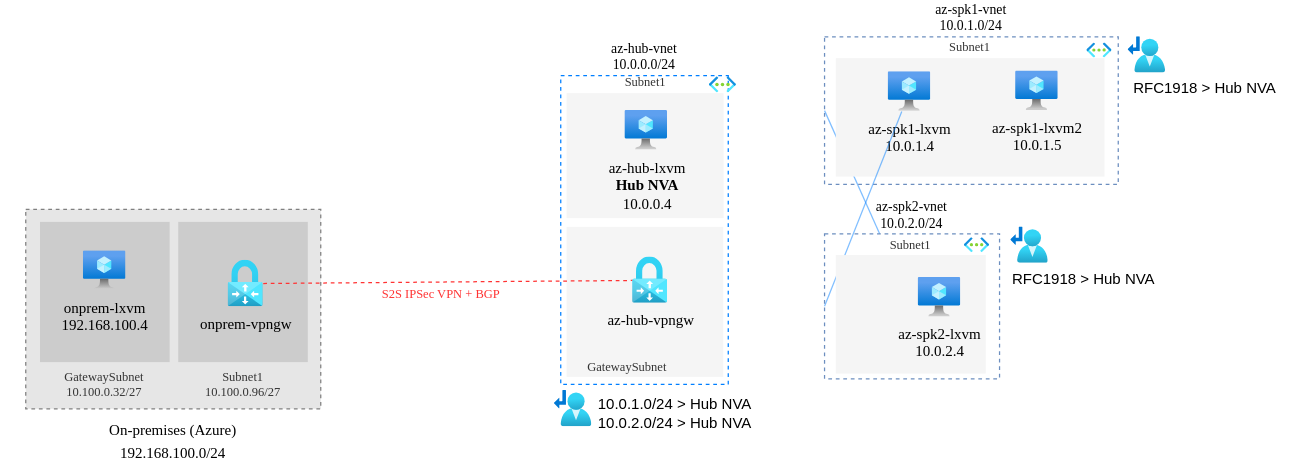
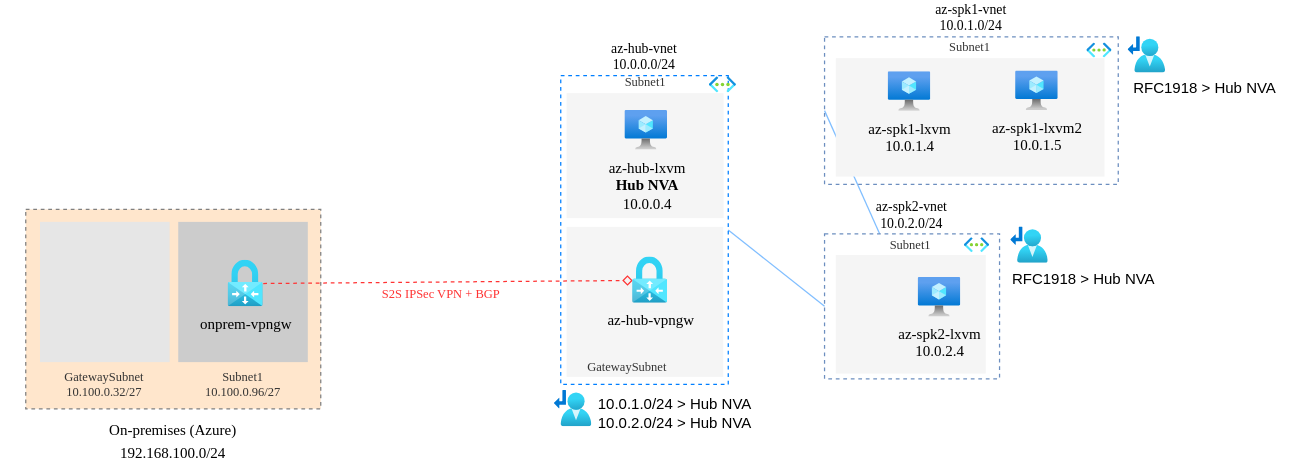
edge "az-spk1-lxvm 10.0.1.4" -- "az-spk2-vnet10.0.2.0/24": now "az-hub-vnet10.0.0.0/24" -- "az-spk2-vnet10.0.2.0/24"
node "onprem-lxvm 192.168.100.4": removed
edge "az-hub-vpngw" -- "onprem-vpngw": arrowhead none -> diamond
node "GatewaySubnet 10.100.0.32/27": fillcolor #cccccc -> #e6e6e6
node "On-premises (Azure)192.168.100.0/24": fillcolor #e6e6e6 -> #ffe6cc
